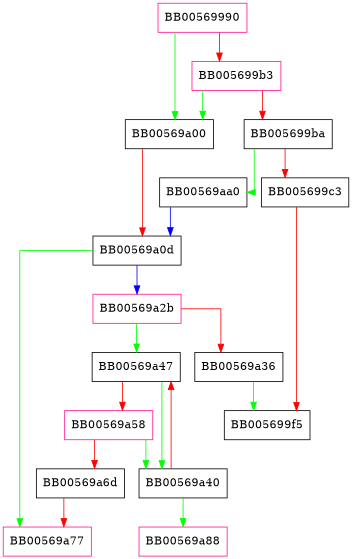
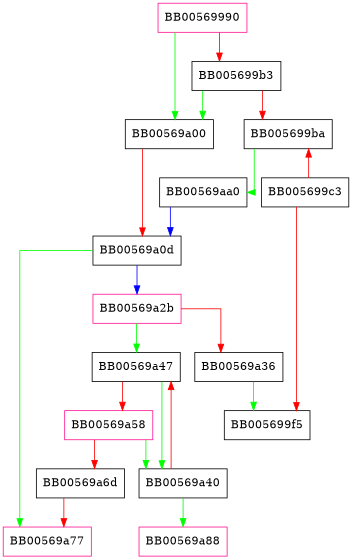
node "BB005699b3": color deeppink -> black
edge "BB005699ba" -> "BB005699c3": reversed
